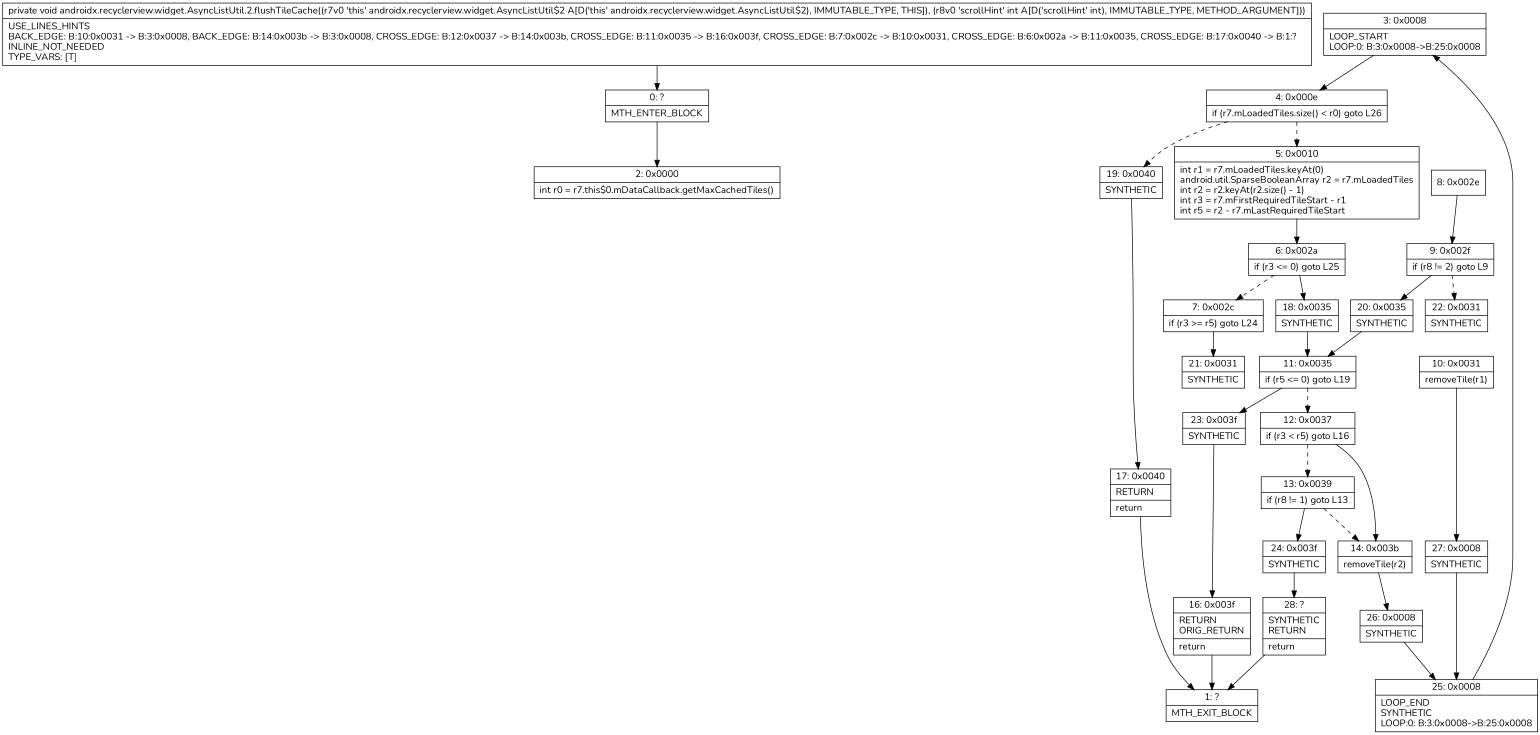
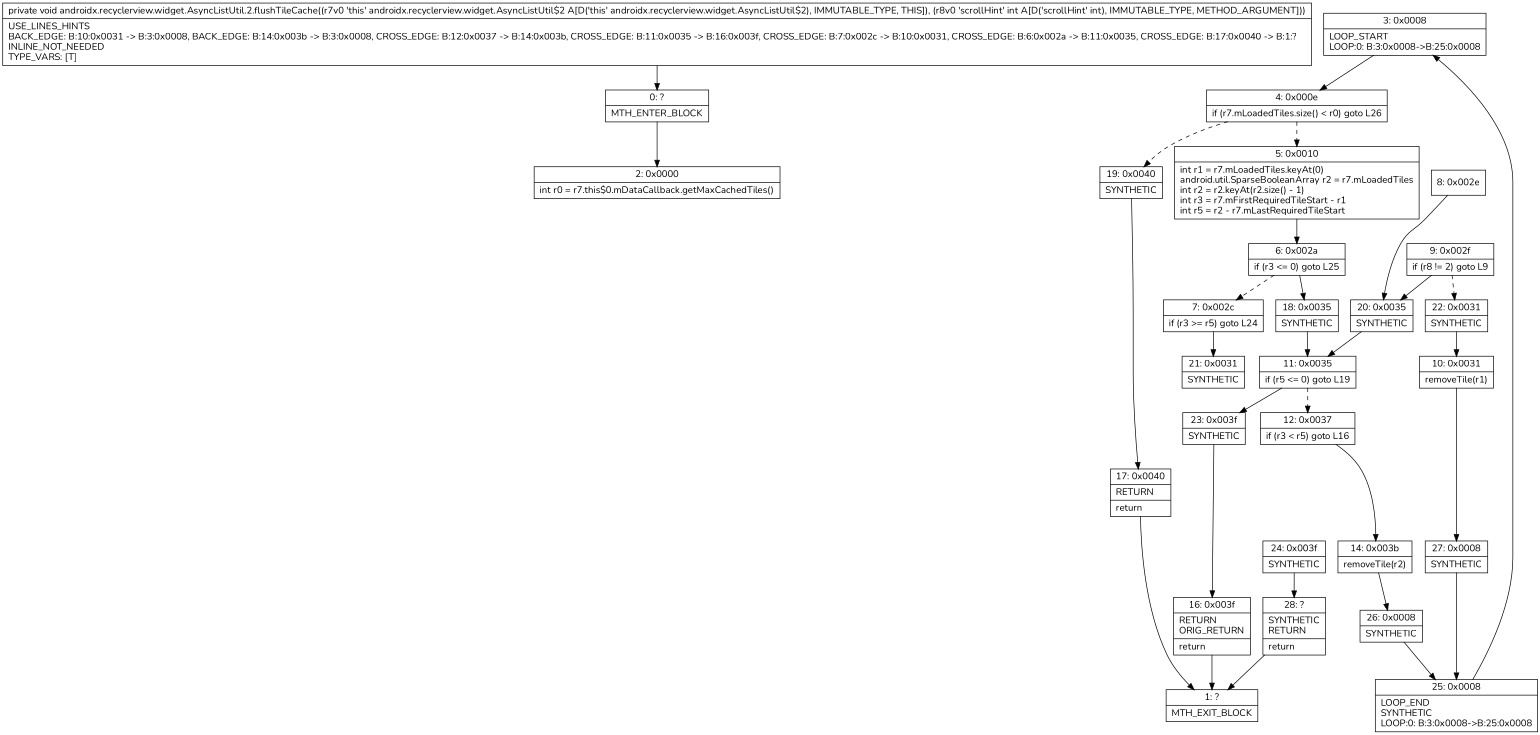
edge "8: 0x002e" -> "9: 0x002f": now "8: 0x002e" -> "20: 0x0035"
edge "22: 0x0031" -> "10: 0x0031": added
node "13: 0x0039": removed
